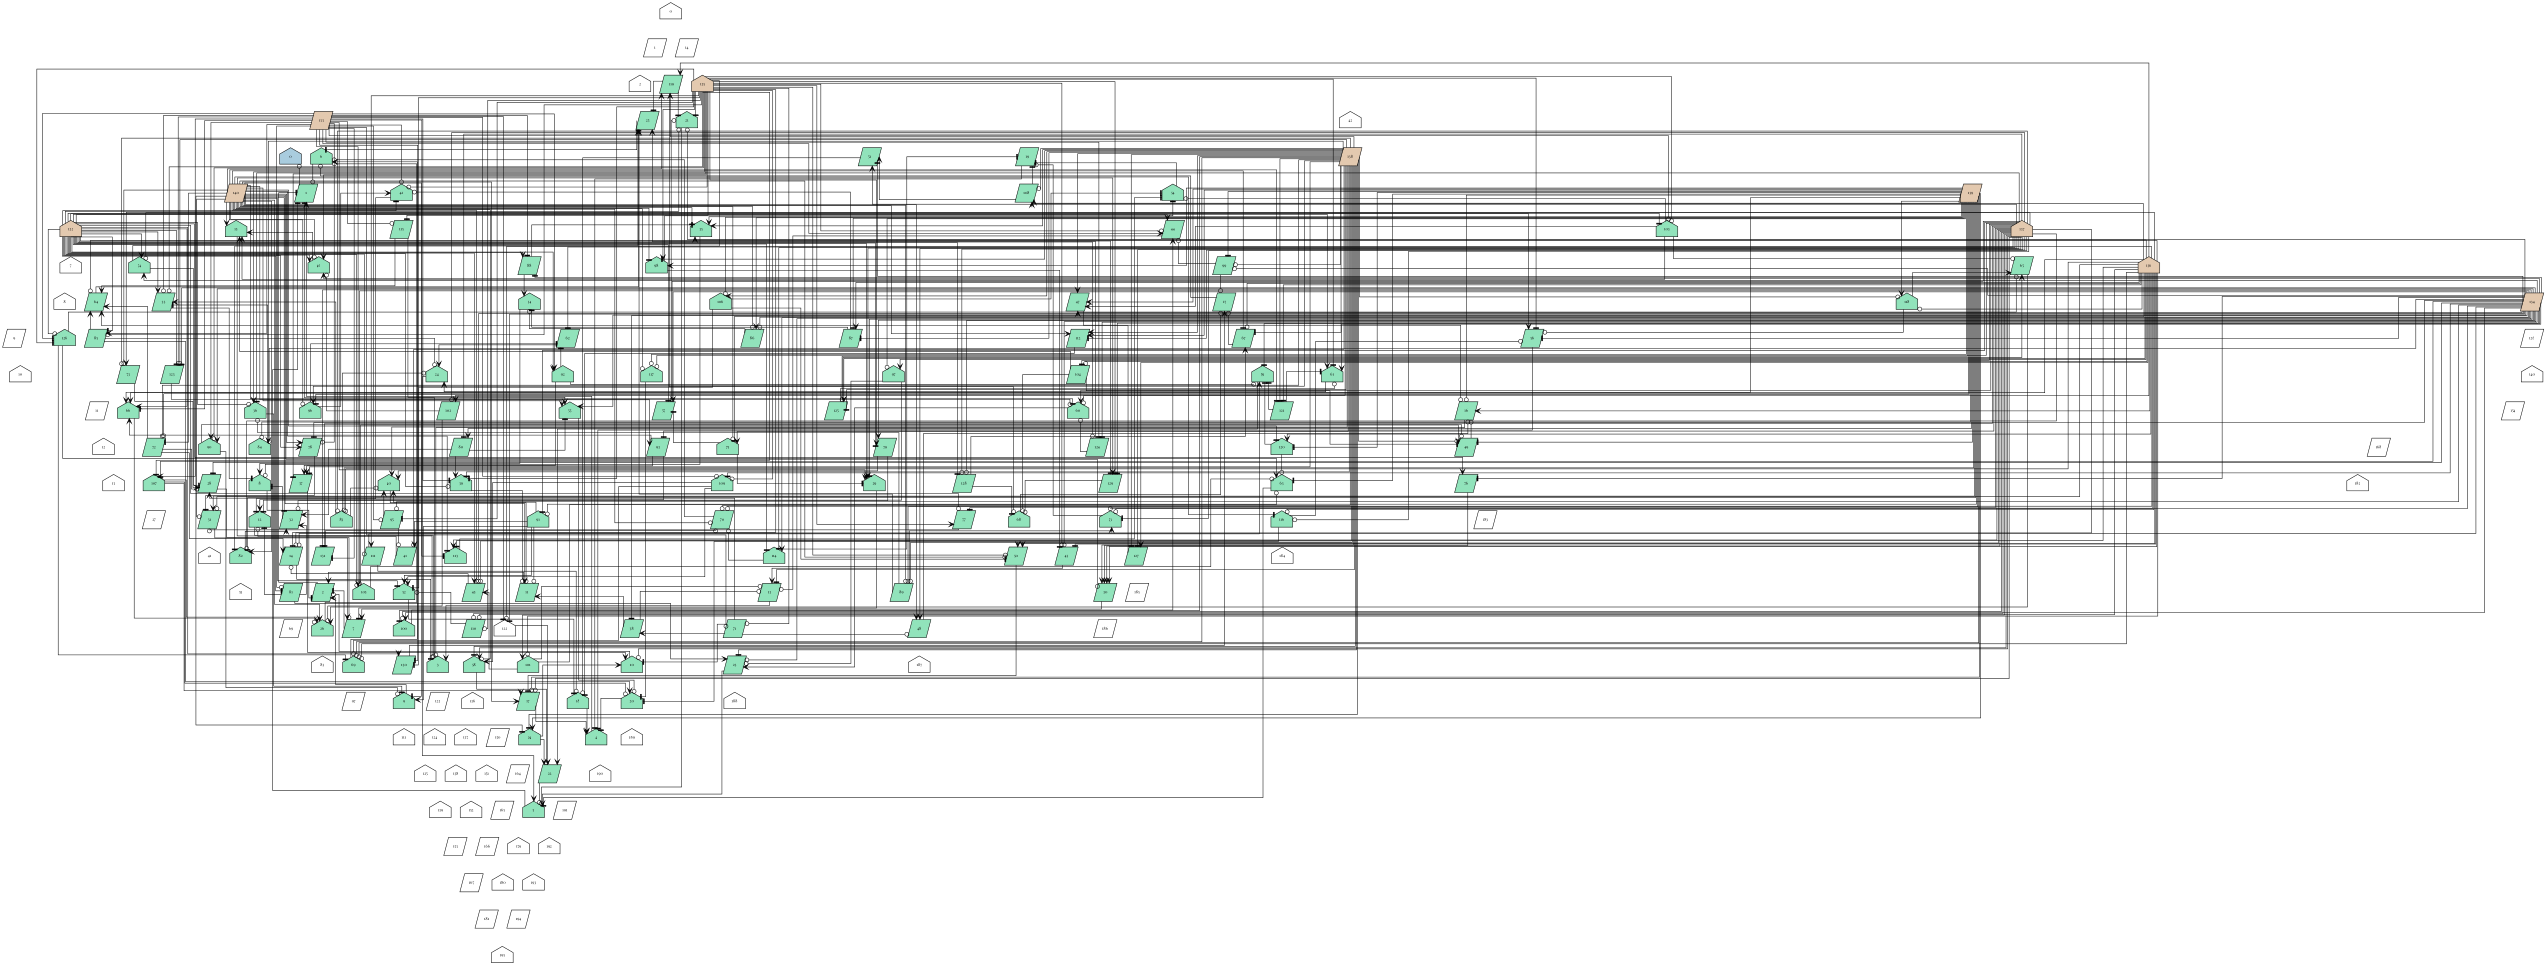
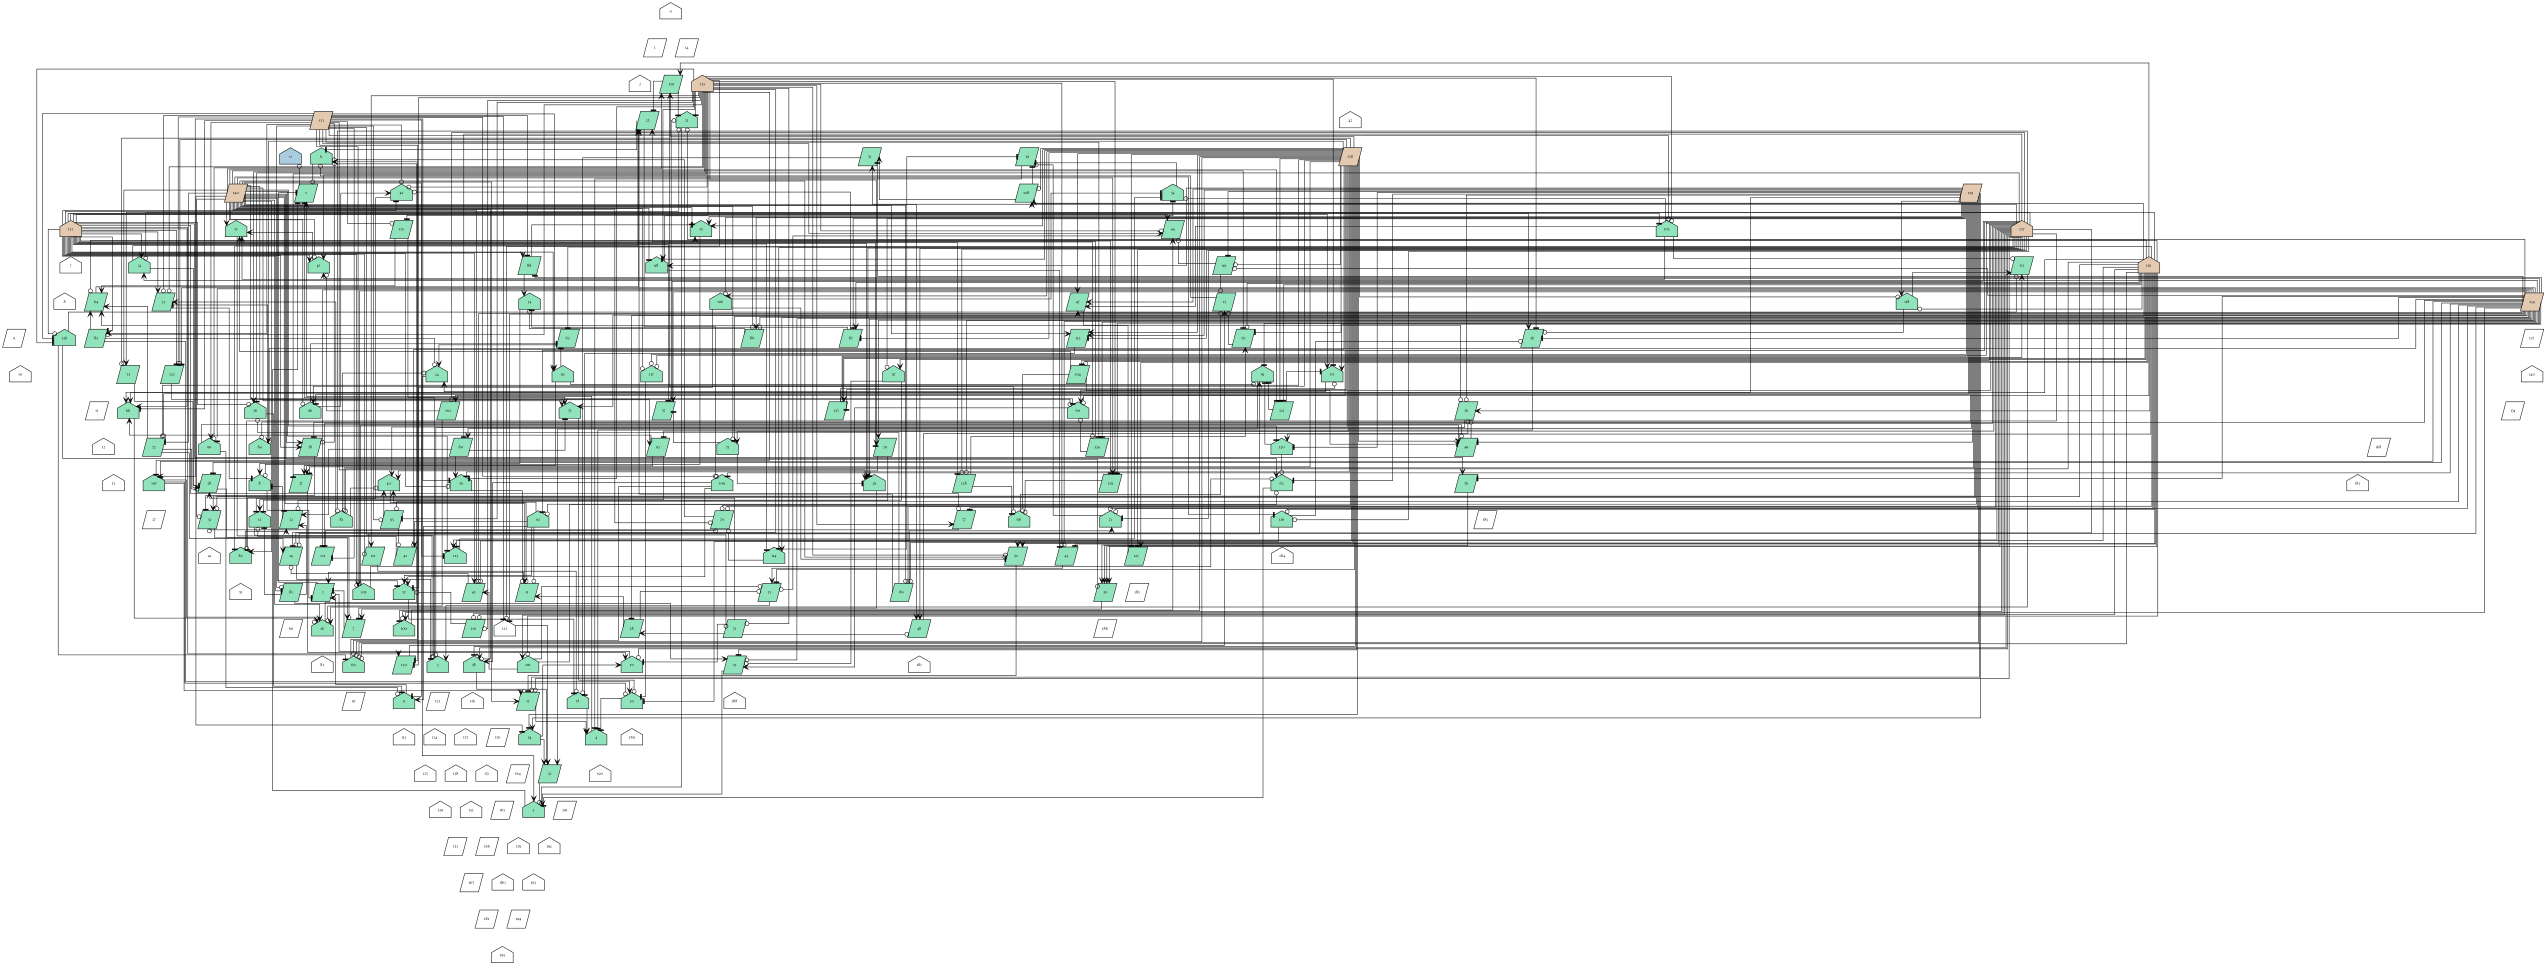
edge "134" -> "90": arrowhead vee -> tee
edge "135" -> "109": now "25" -> "109"
